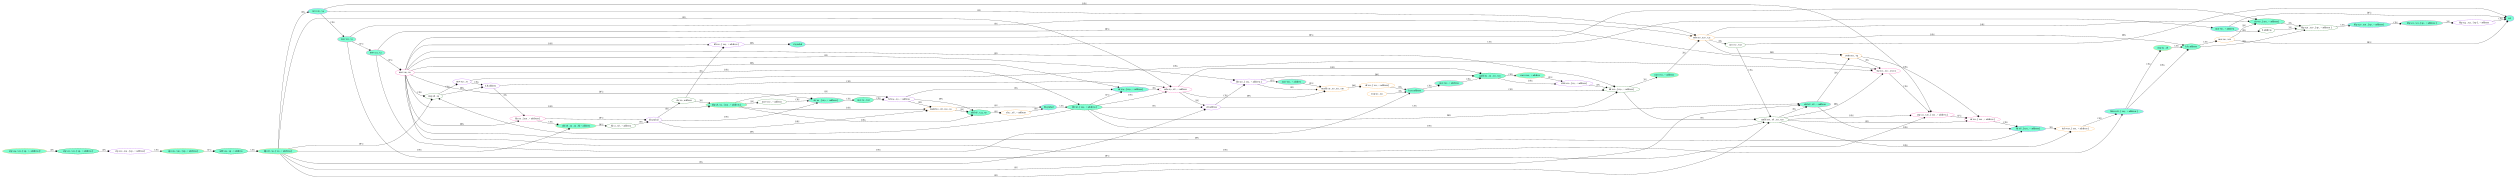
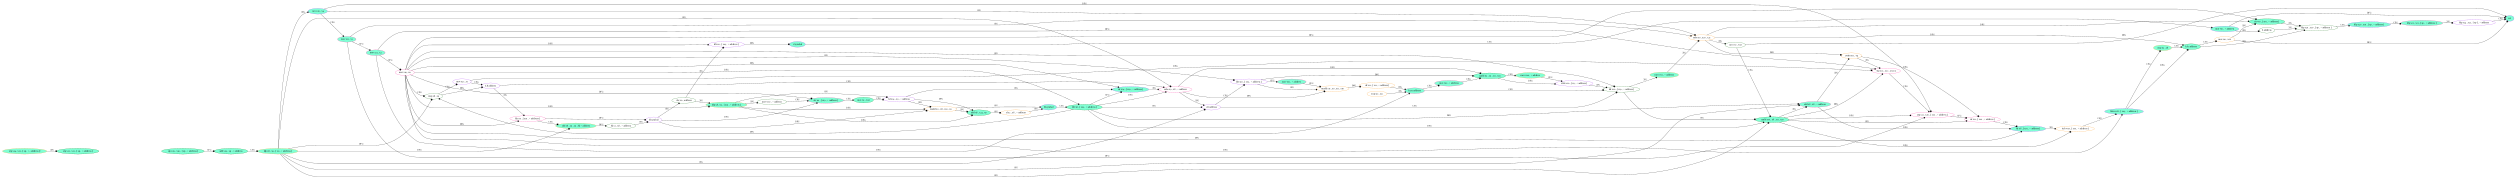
node "madd x10 , x8 , x11 , x10": fillcolor white -> aquamarine
node "stp x20 , x19 , [ sp , # address ]": removed
node "stp x29 , x30 , [ sp , # address ]": color darkorange -> darkgreen
